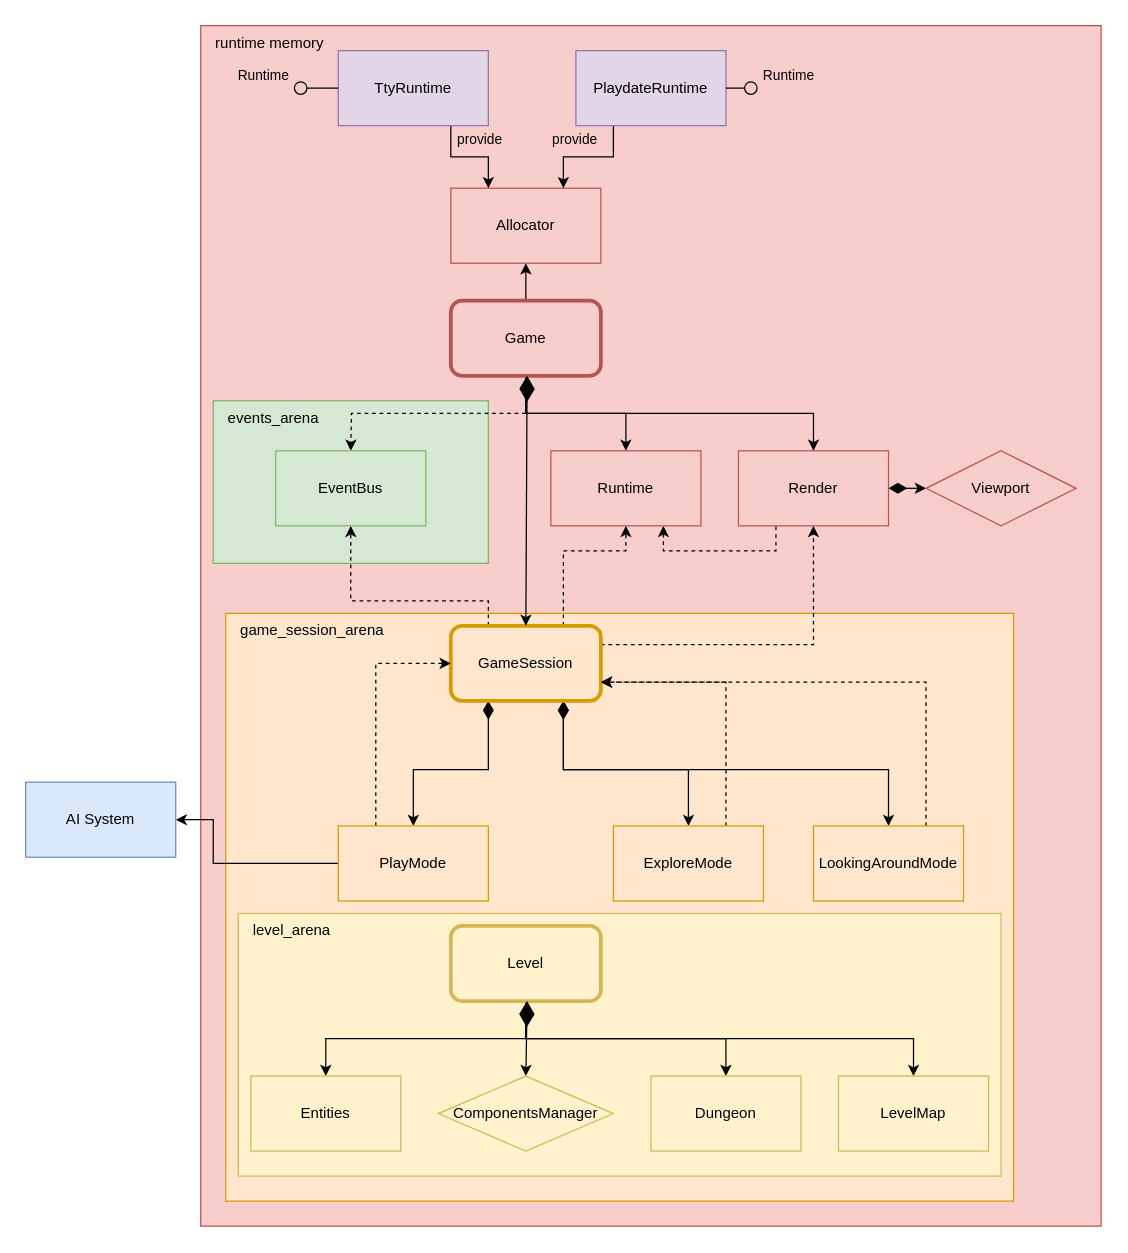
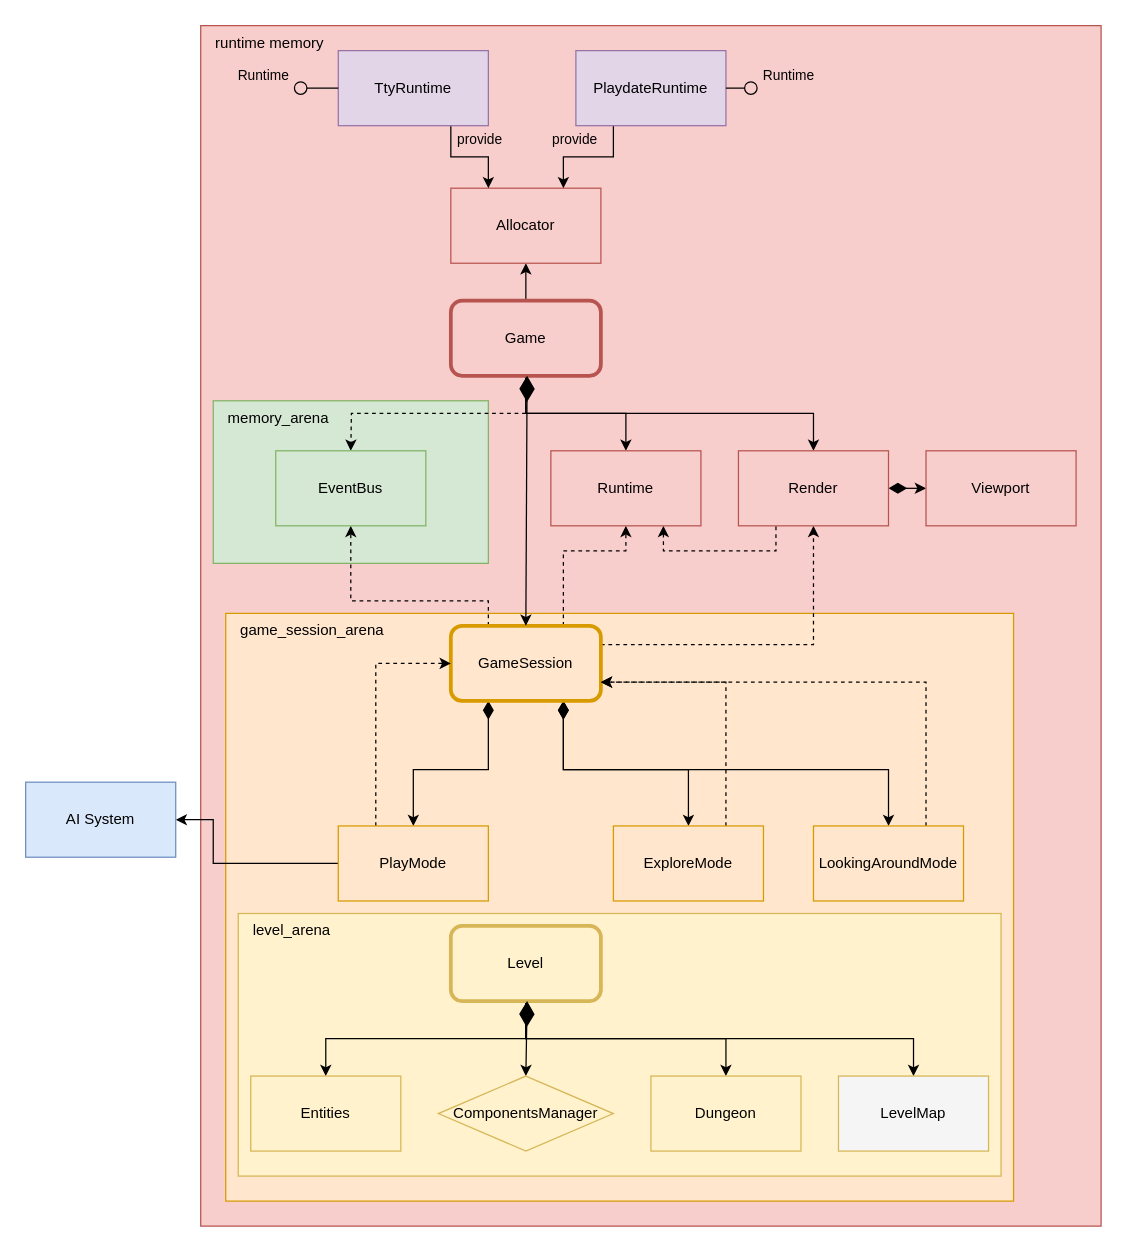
node "events_arena": label "events_arena" -> "memory_arena"
node "Viewport": shape diamond -> rectangle
node "LevelMap": fillcolor #fff2cc -> #f5f5f5
